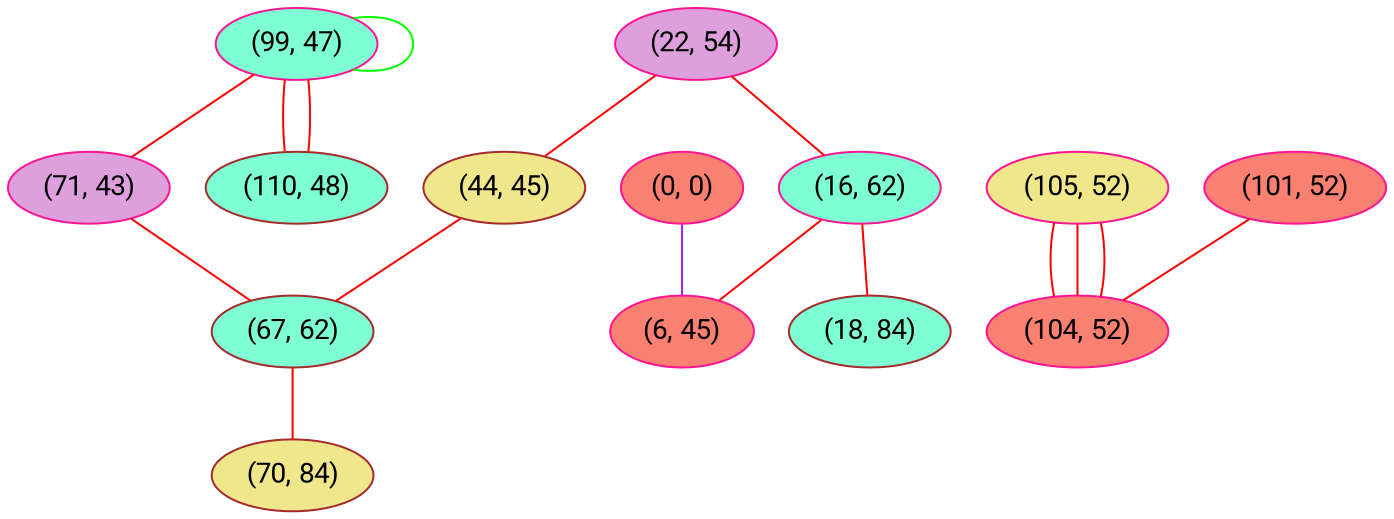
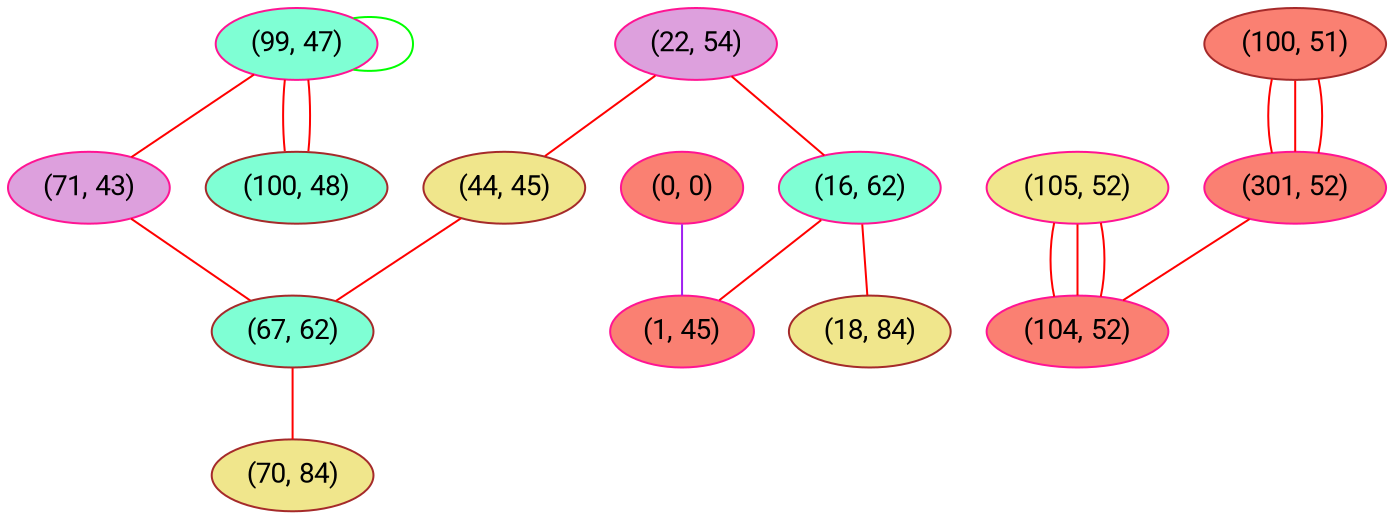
node "(100, 51)": added
node "(110, 48)": label "(110, 48)" -> "(100, 48)"
node "(101, 52)": label "(101, 52)" -> "(301, 52)"
node "(6, 45)": label "(6, 45)" -> "(1, 45)"
node "(18, 84)": fillcolor aquamarine -> khaki
